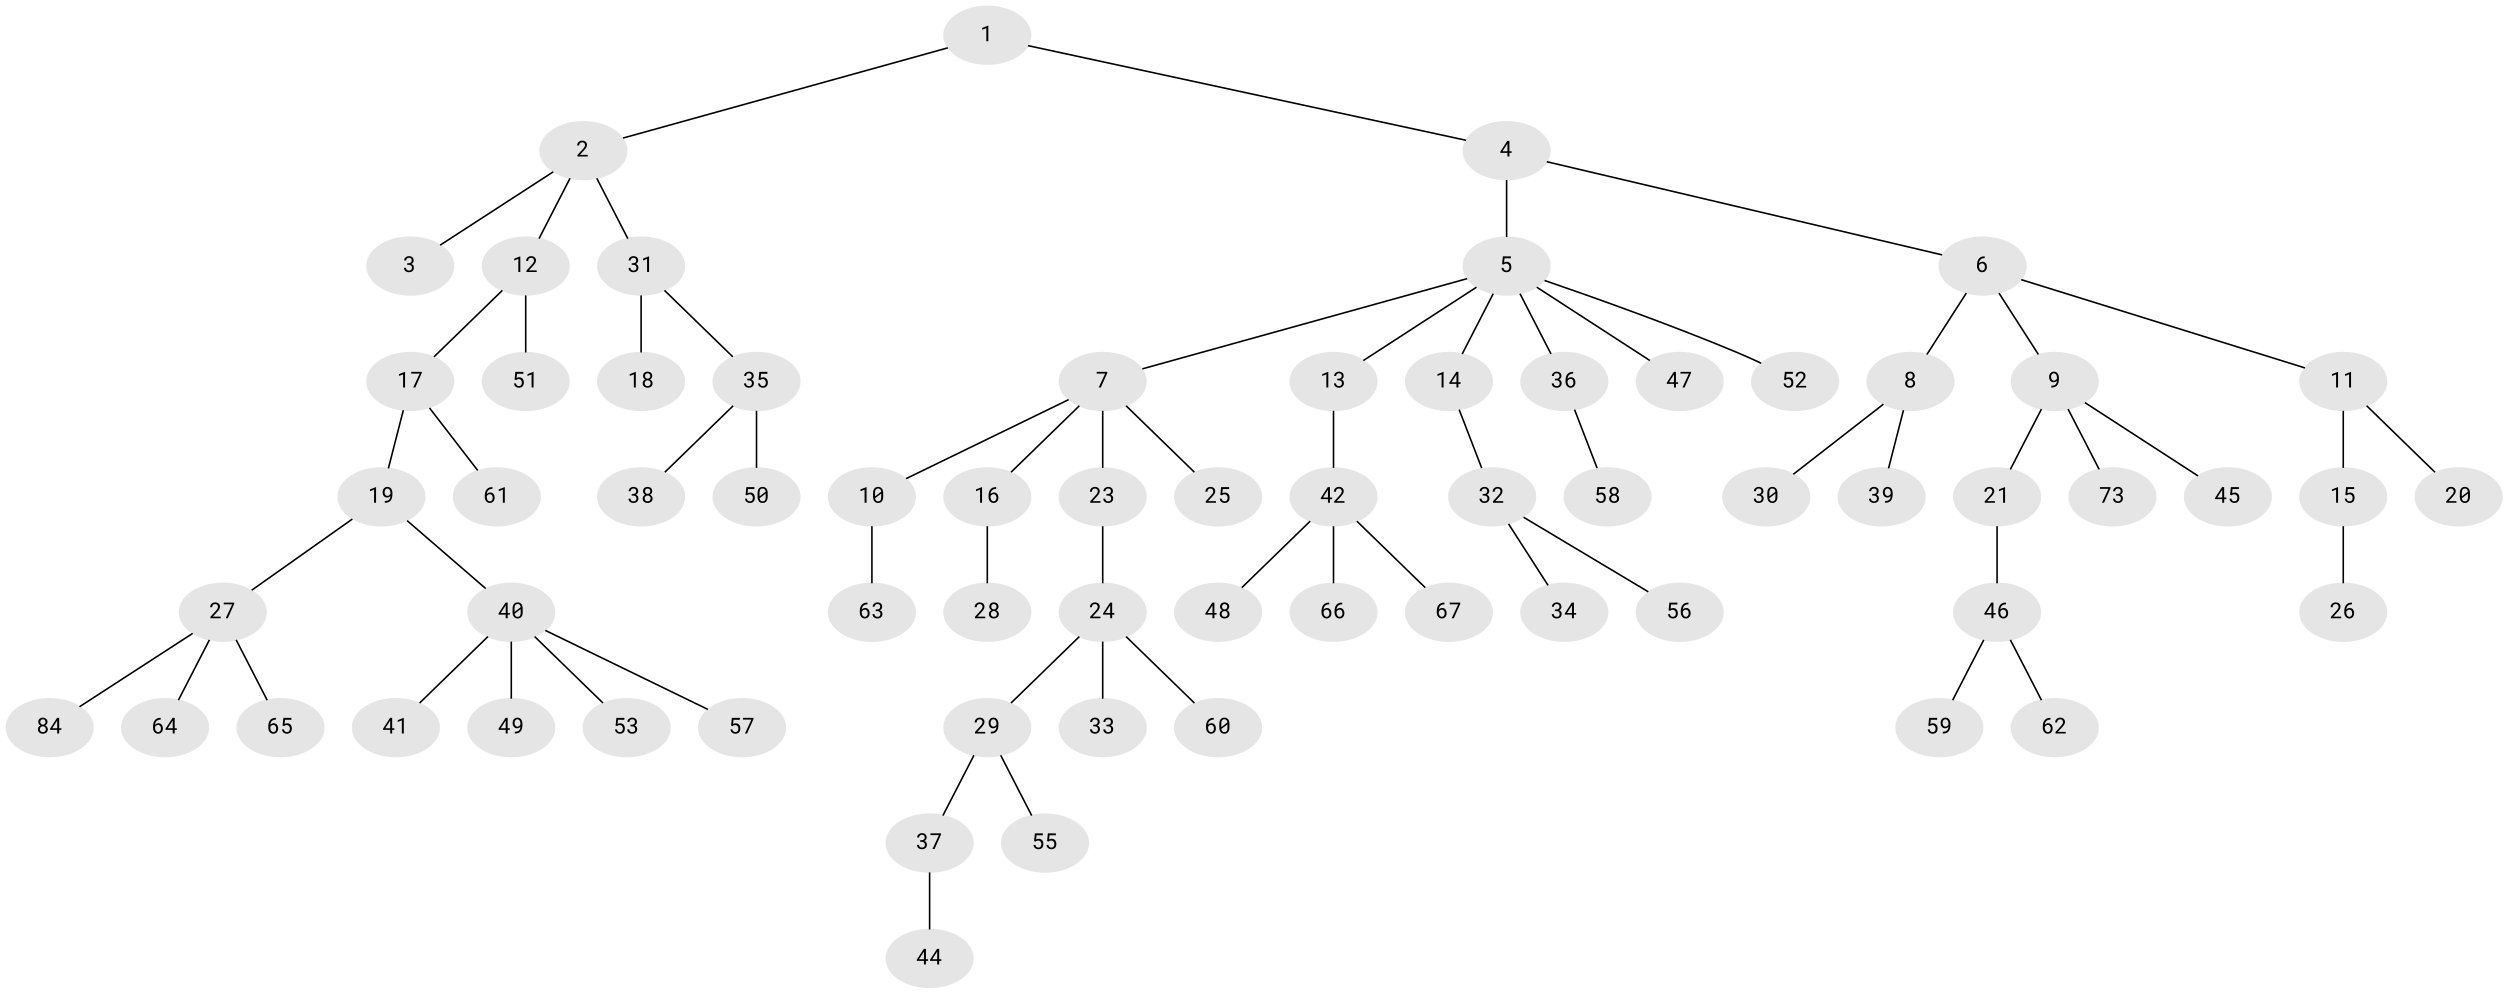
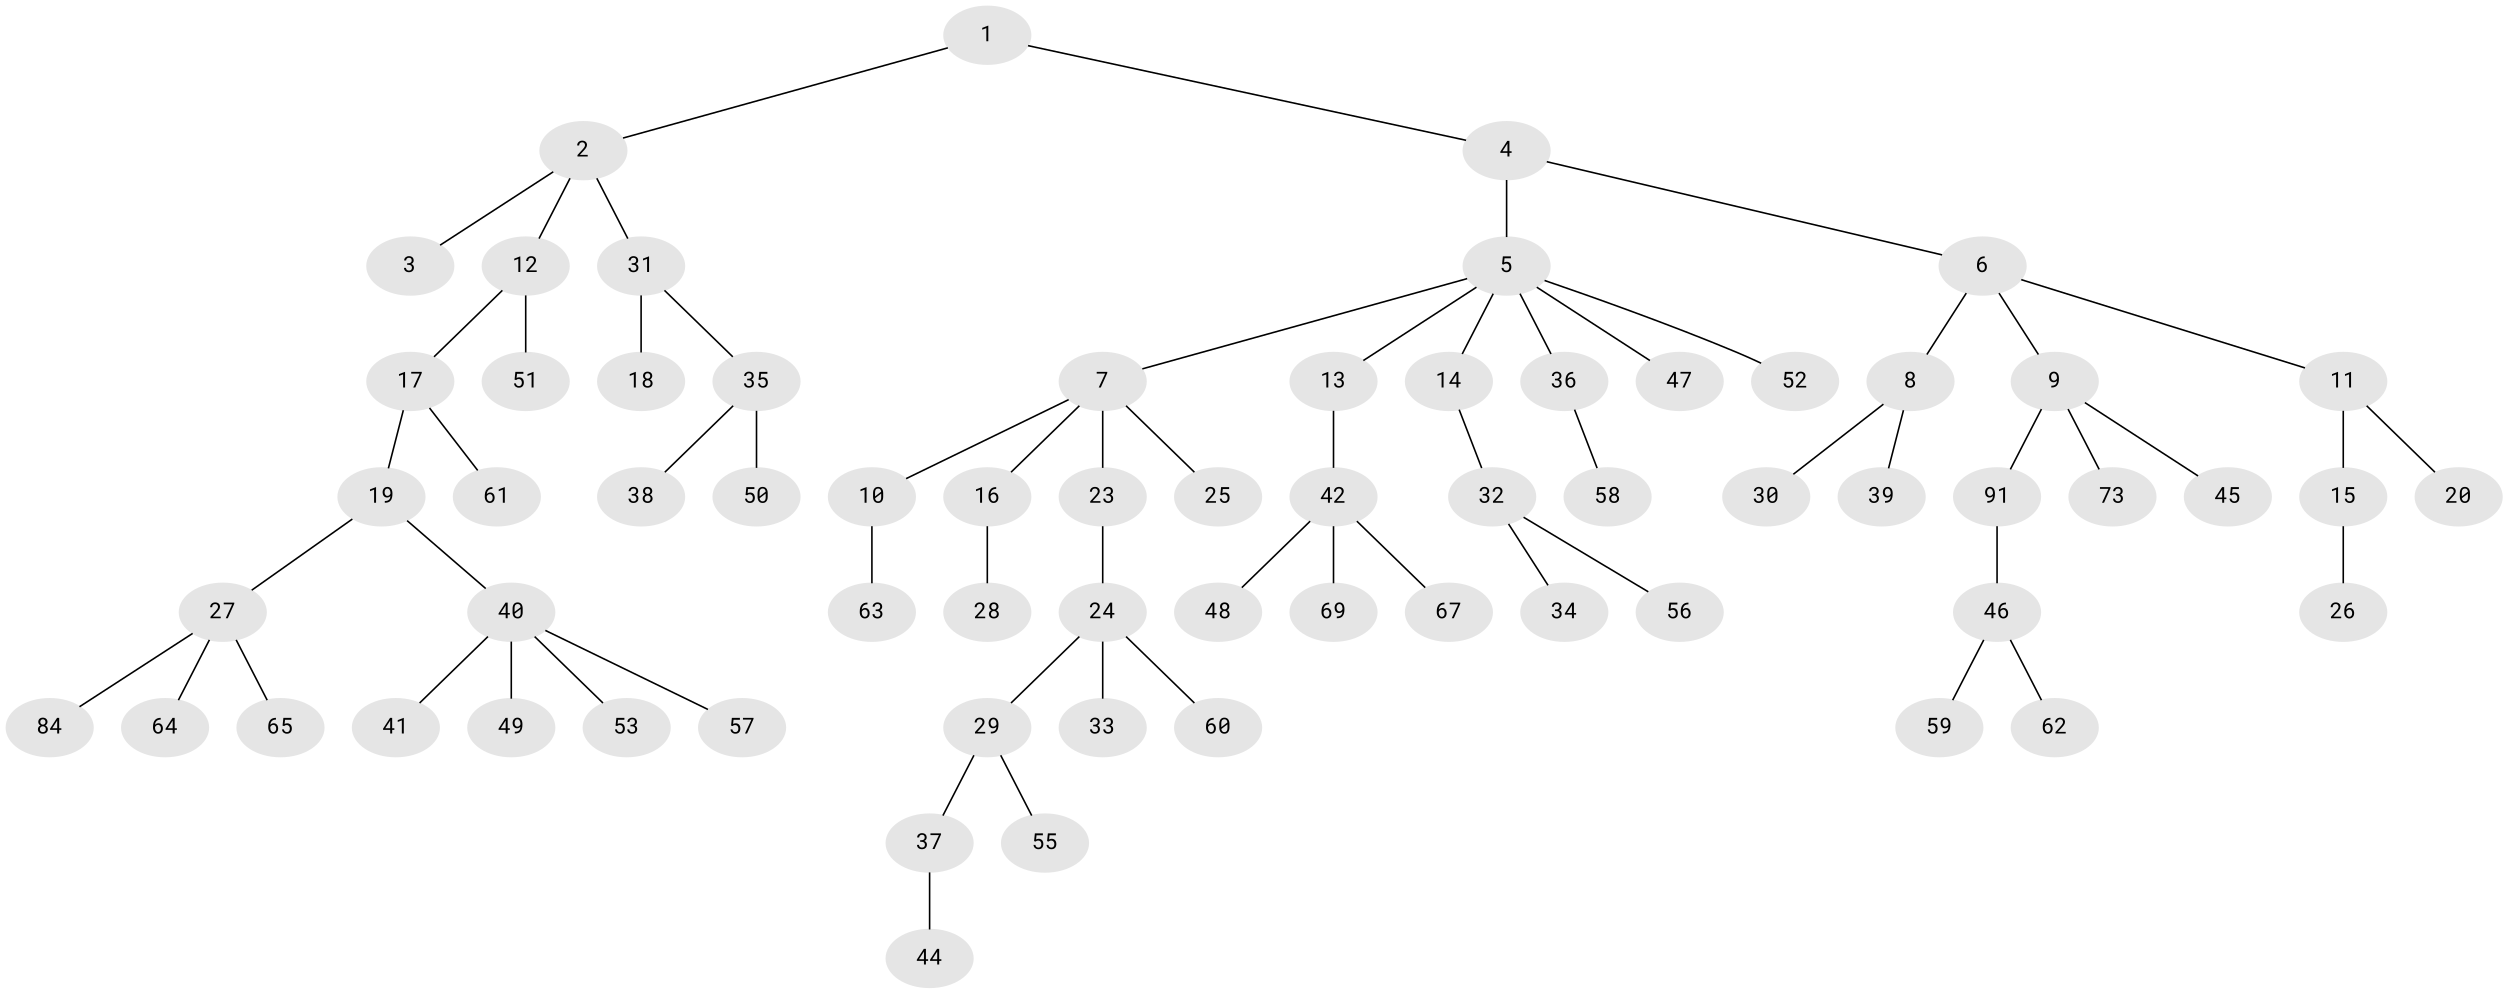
node "21": label "21" -> "91"
node "66": label "66" -> "69"
